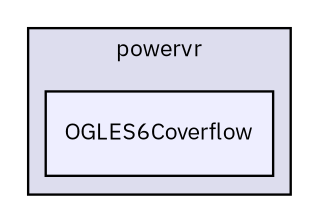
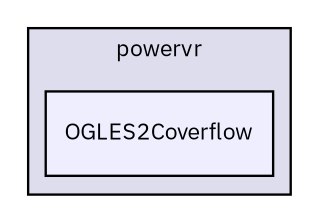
node "OGLES6Coverflow": label "OGLES6Coverflow" -> "OGLES2Coverflow"
